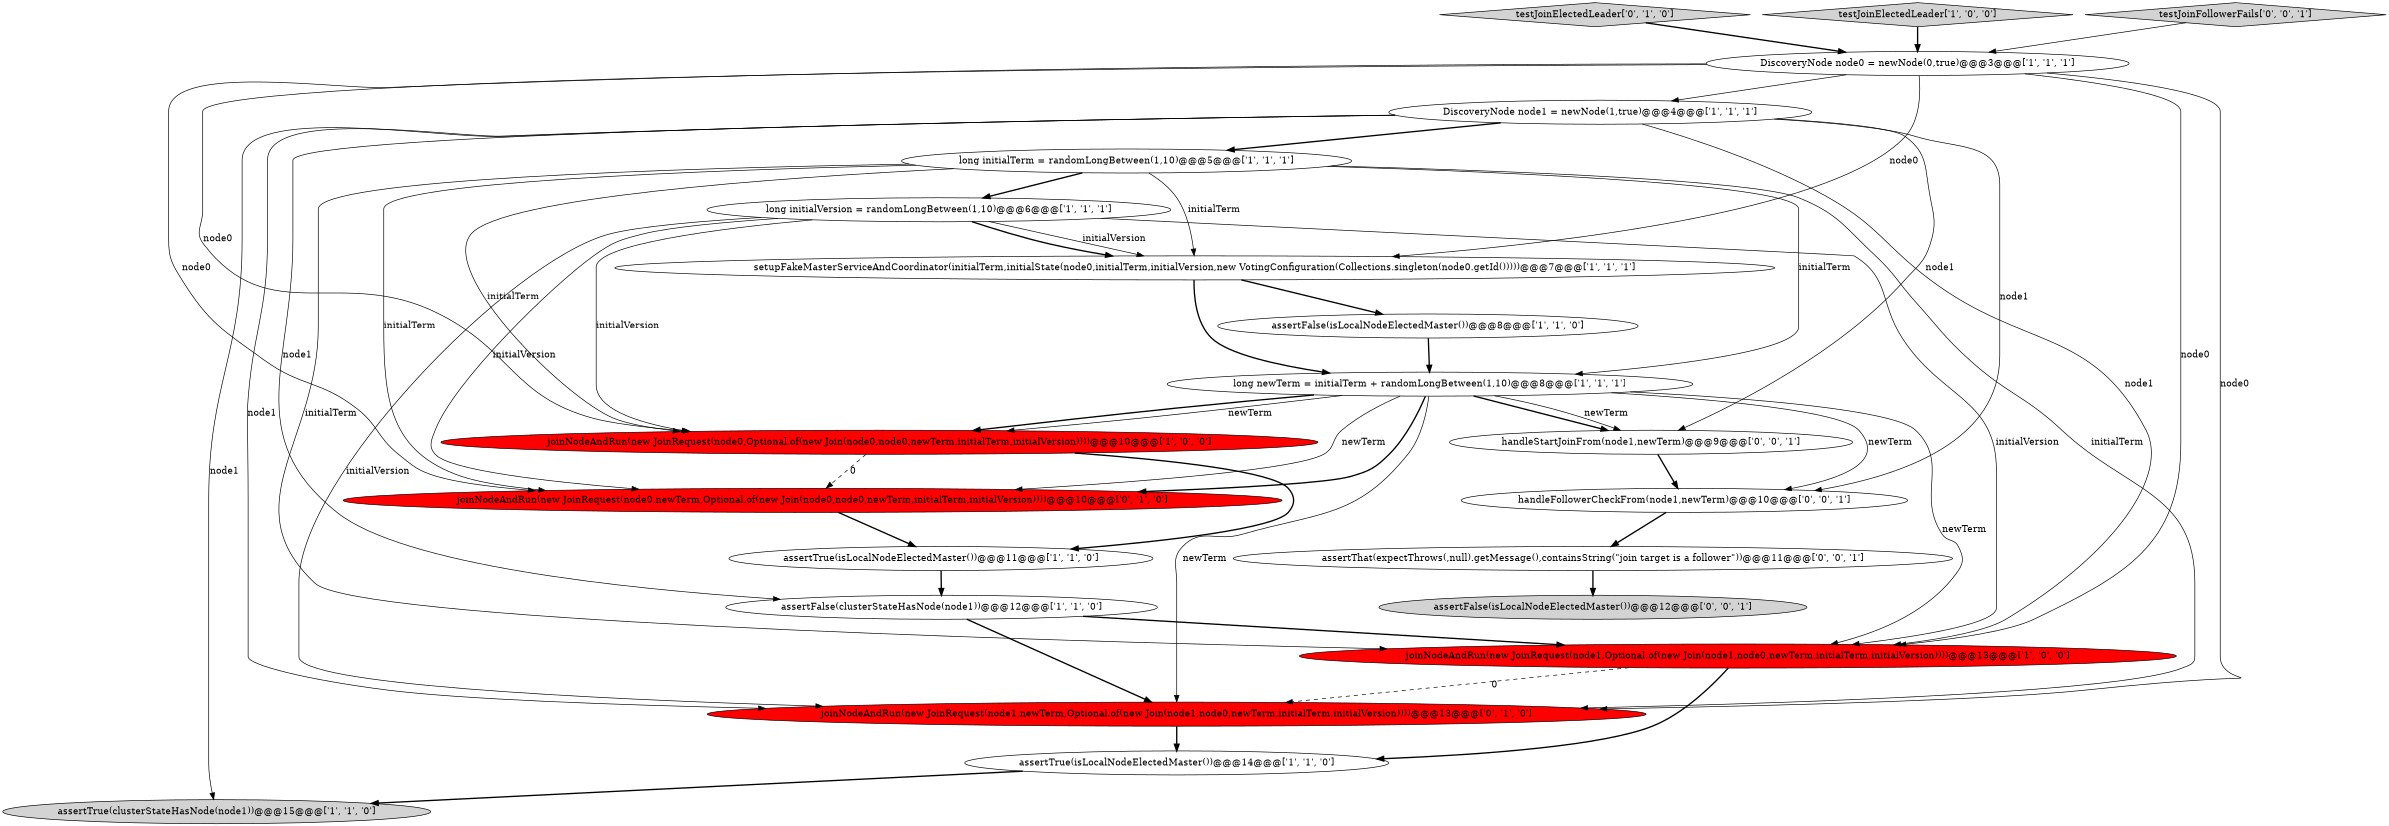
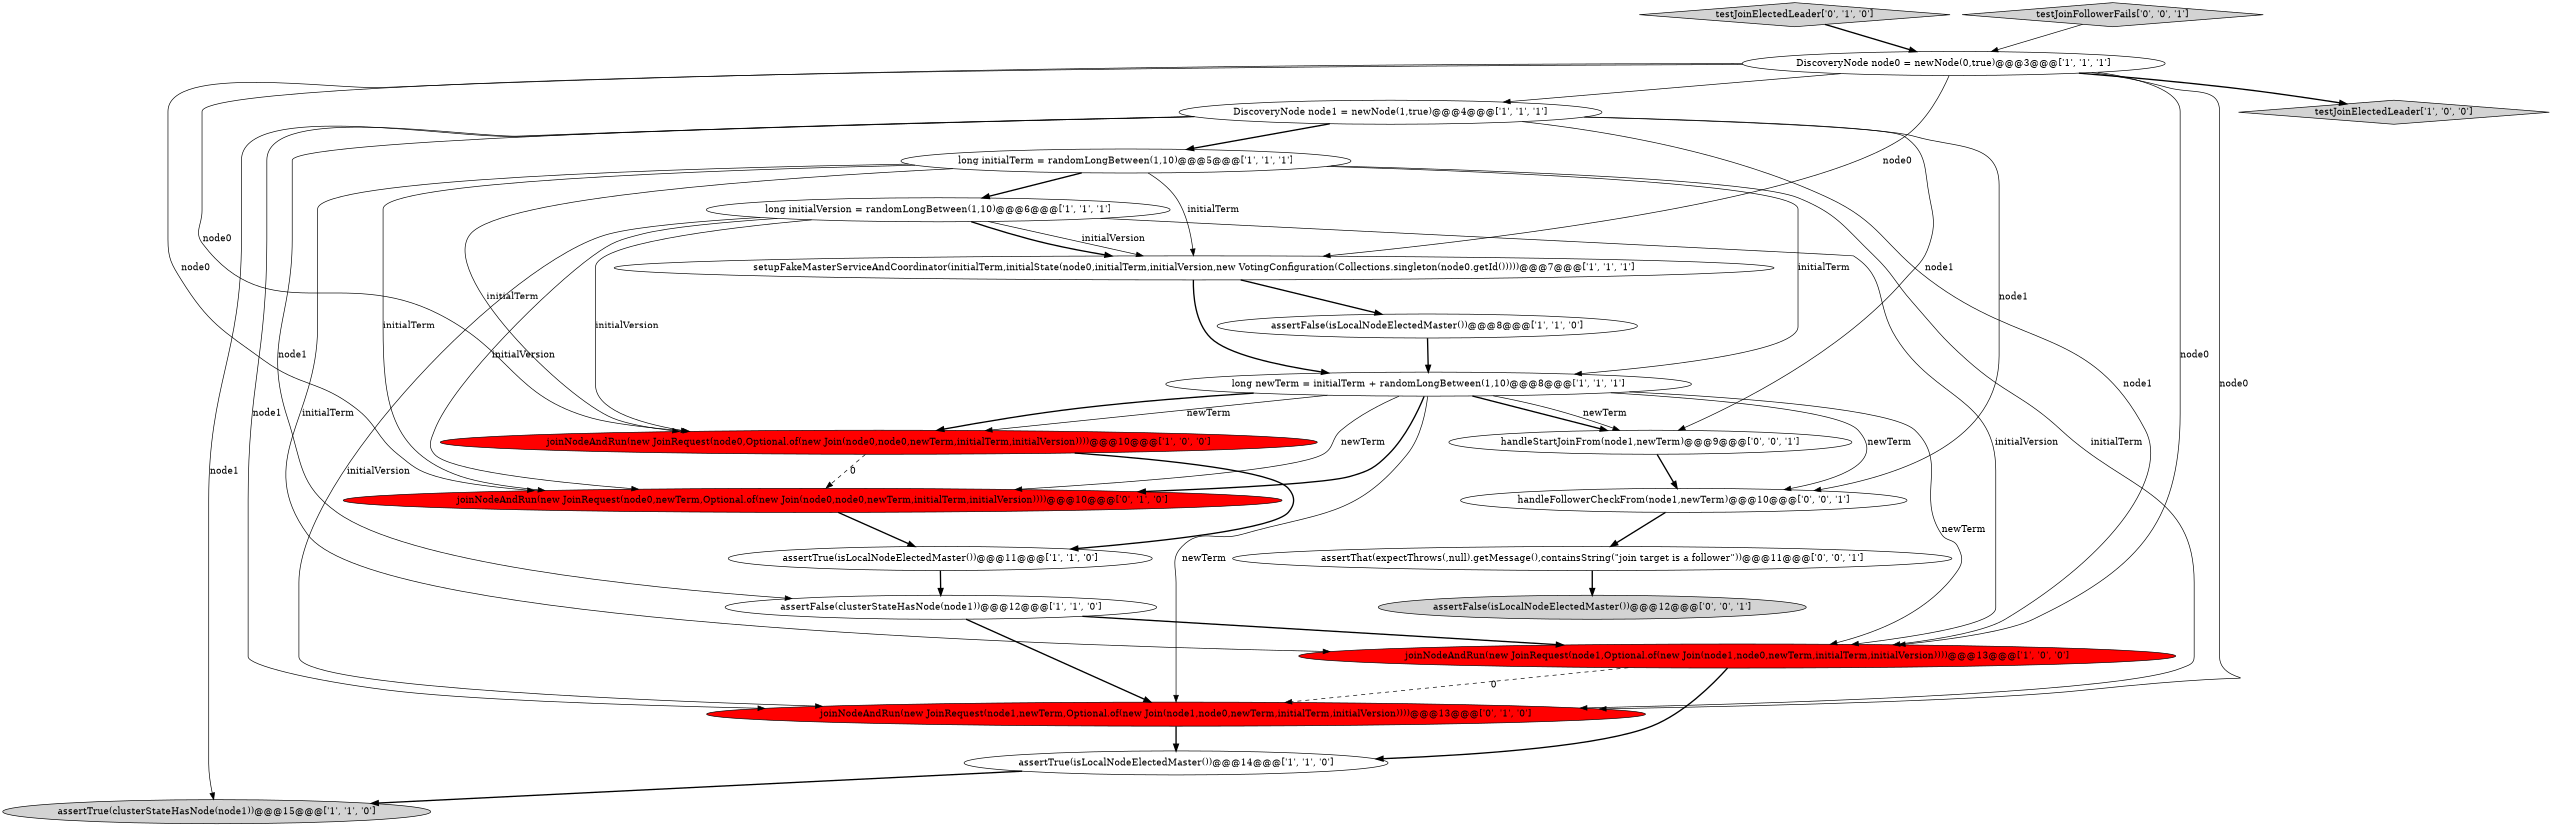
edge "testJoinElectedLeader['1', '0', '0']" -> "DiscoveryNode node0 = newNode(0,true)@@@3@@@['1', '1', '1']": reversed
